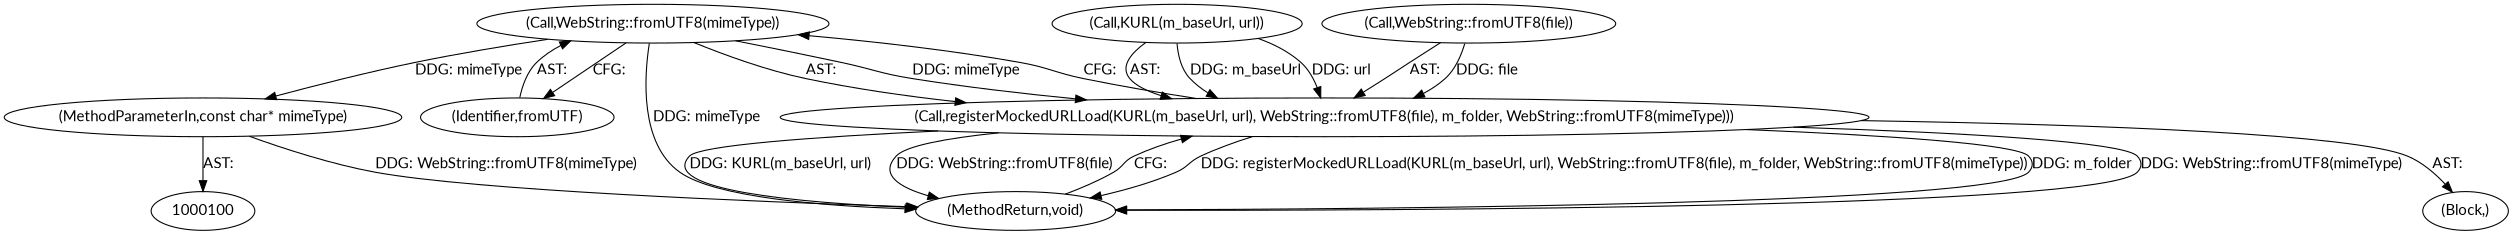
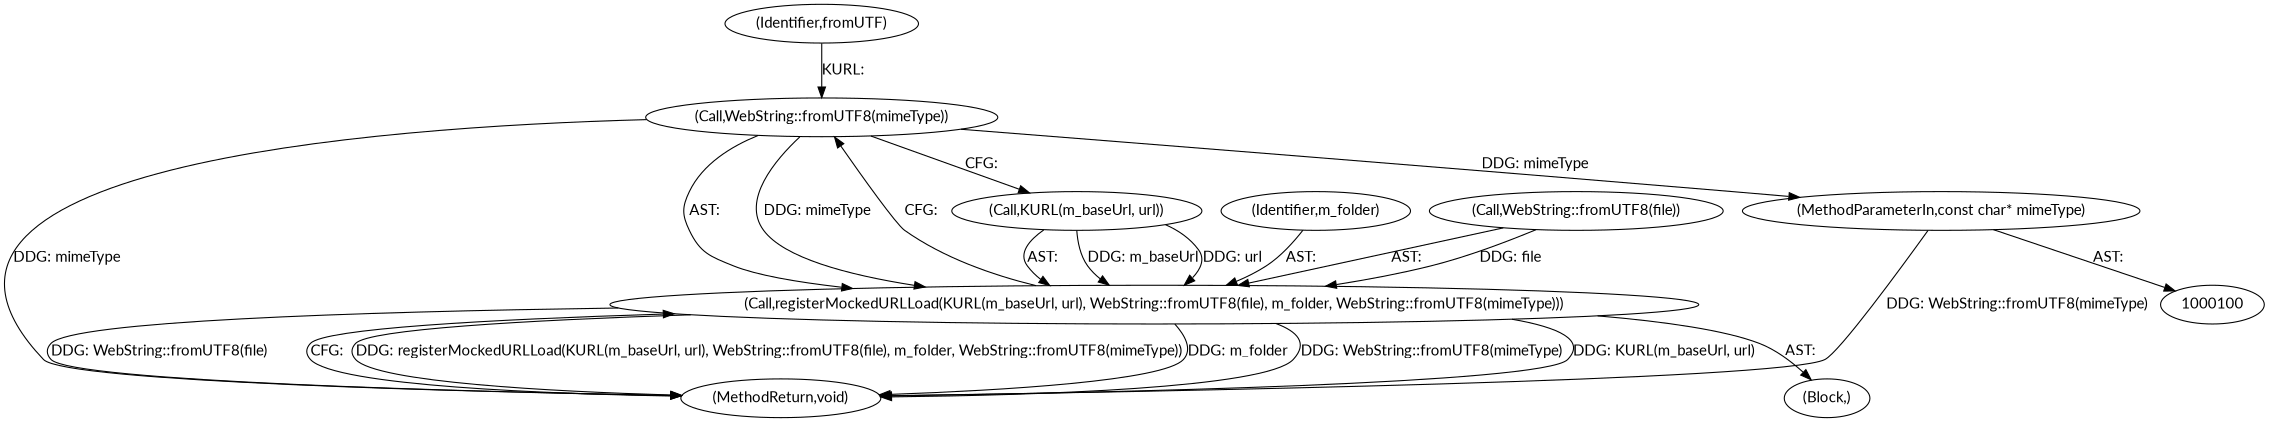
edge "(Call,WebString::fromUTF8(mimeType))" -> "(Identifier,fromUTF)": now "(Call,WebString::fromUTF8(mimeType))" -> "(Call,KURL(m_baseUrl, url))"
edge "(Identifier,fromUTF)" -> "(Call,WebString::fromUTF8(mimeType))": label "AST: " -> "KURL: "
node "(Identifier,m_folder)": added
